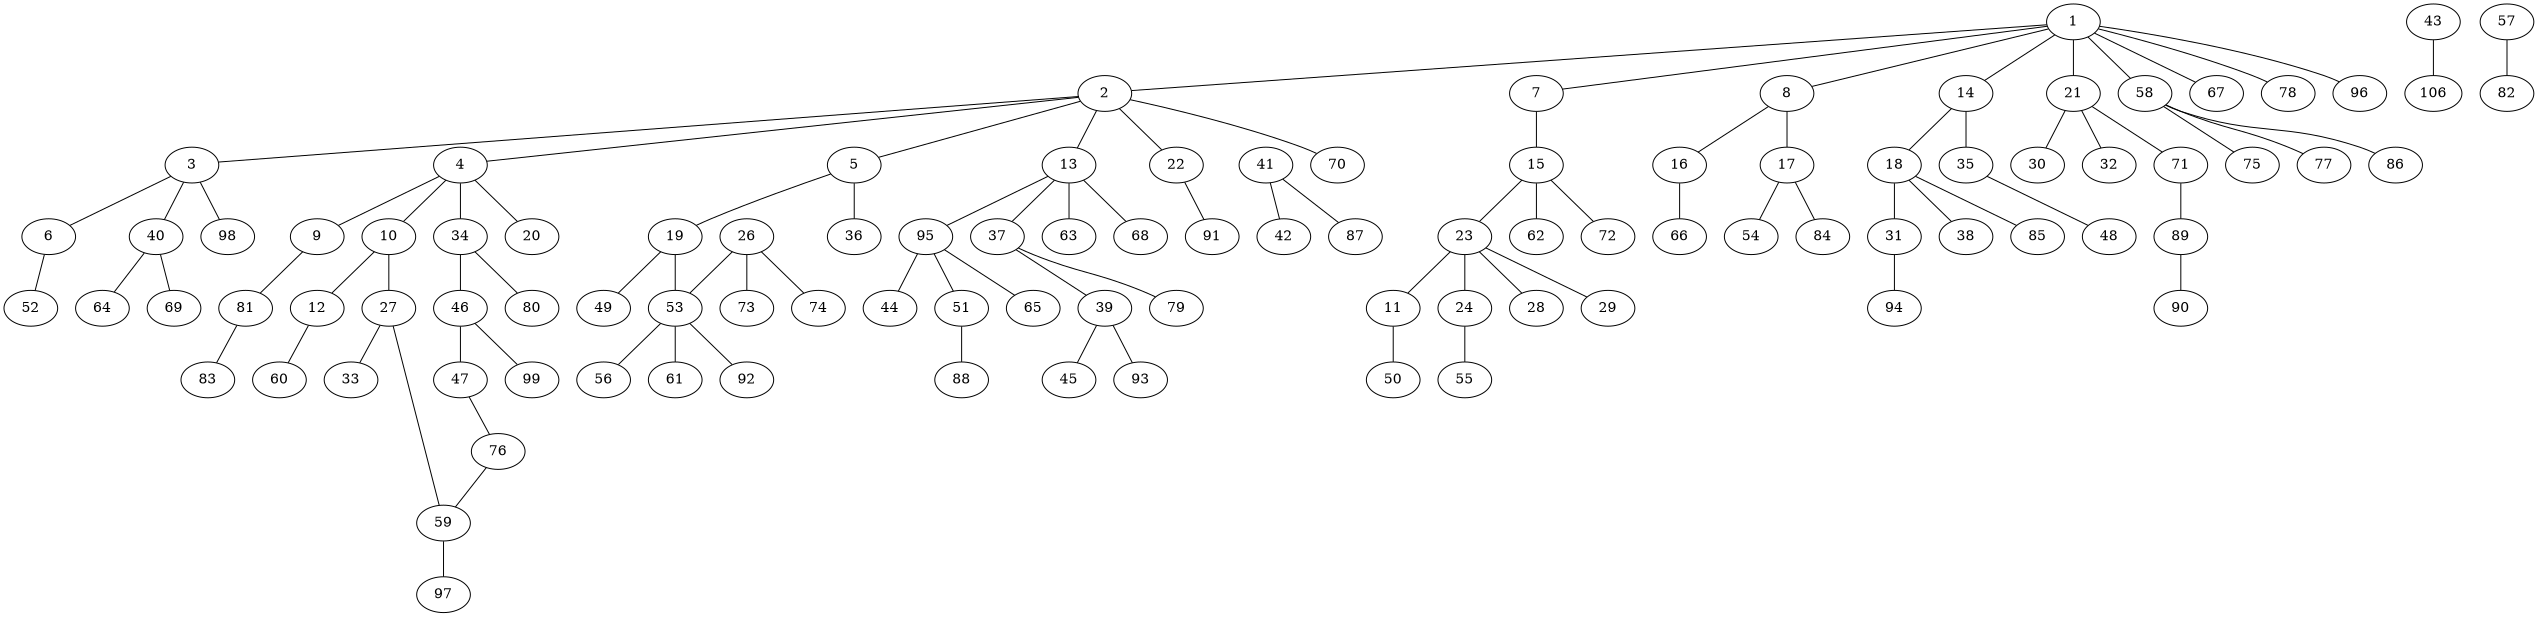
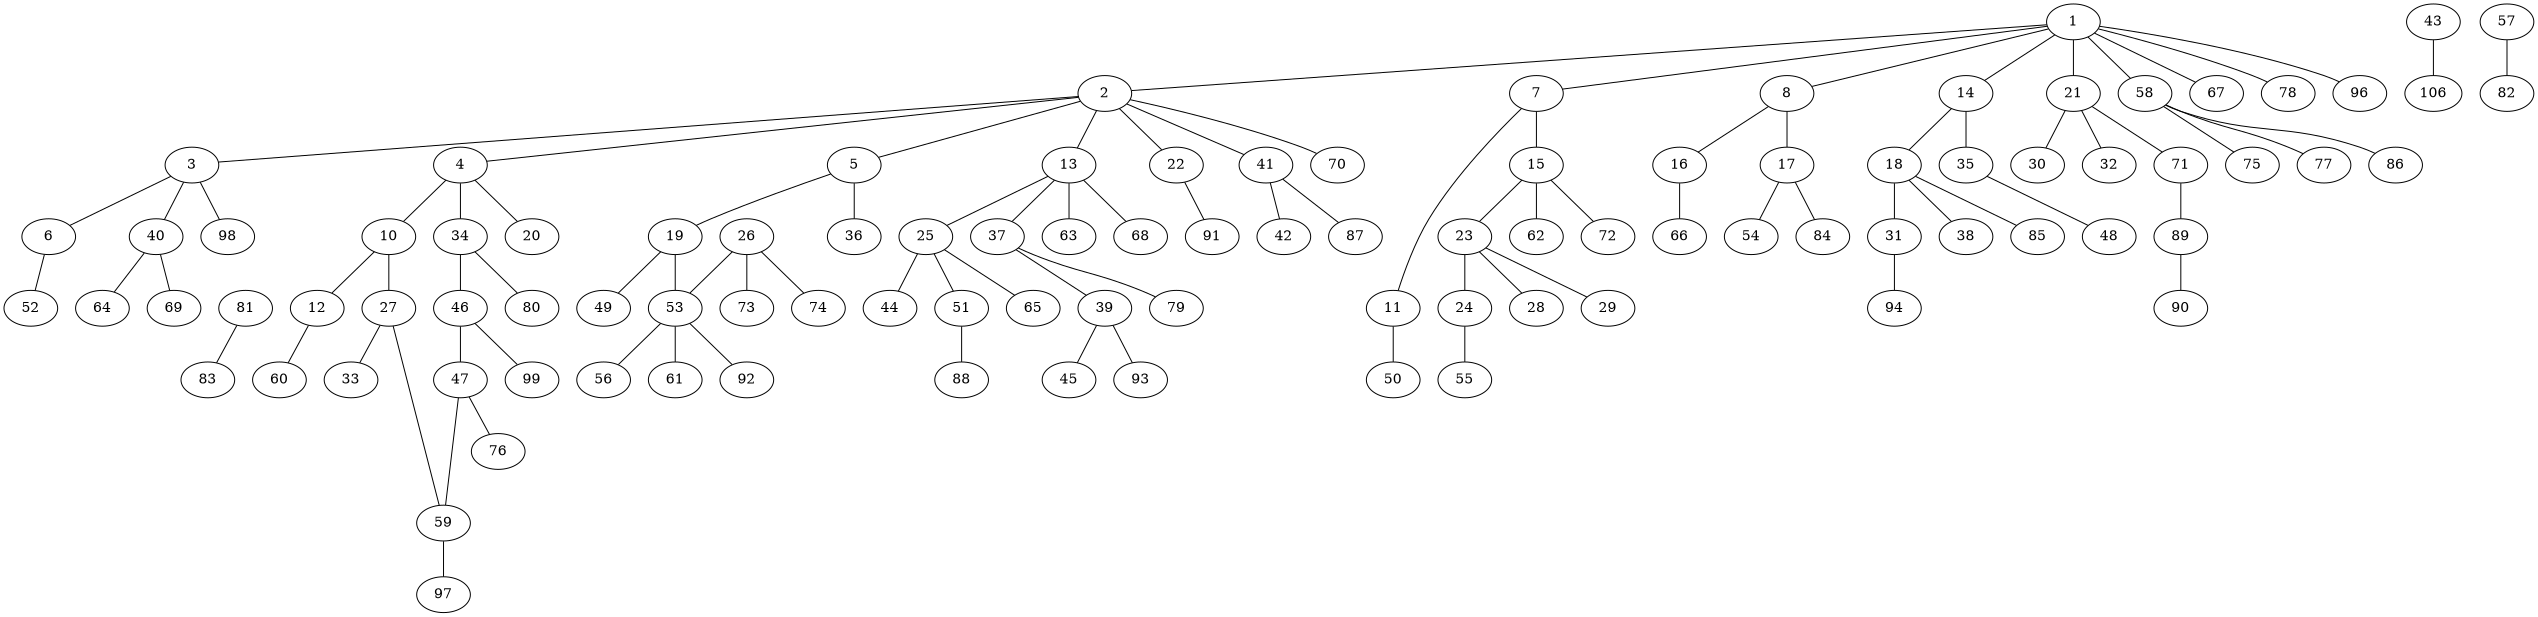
edge "2" -- "41": added
node "9": removed
node "95": label "95" -> "25"
edge "23" -- "11": now "7" -- "11"
edge "76" -- "59": now "47" -- "59"
